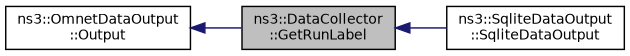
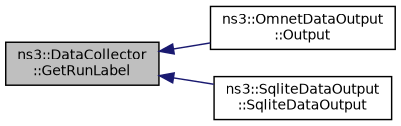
edge "ns3::DataCollector ::GetRunLabel" -> "ns3::OmnetDataOutput ::Output": reversed
